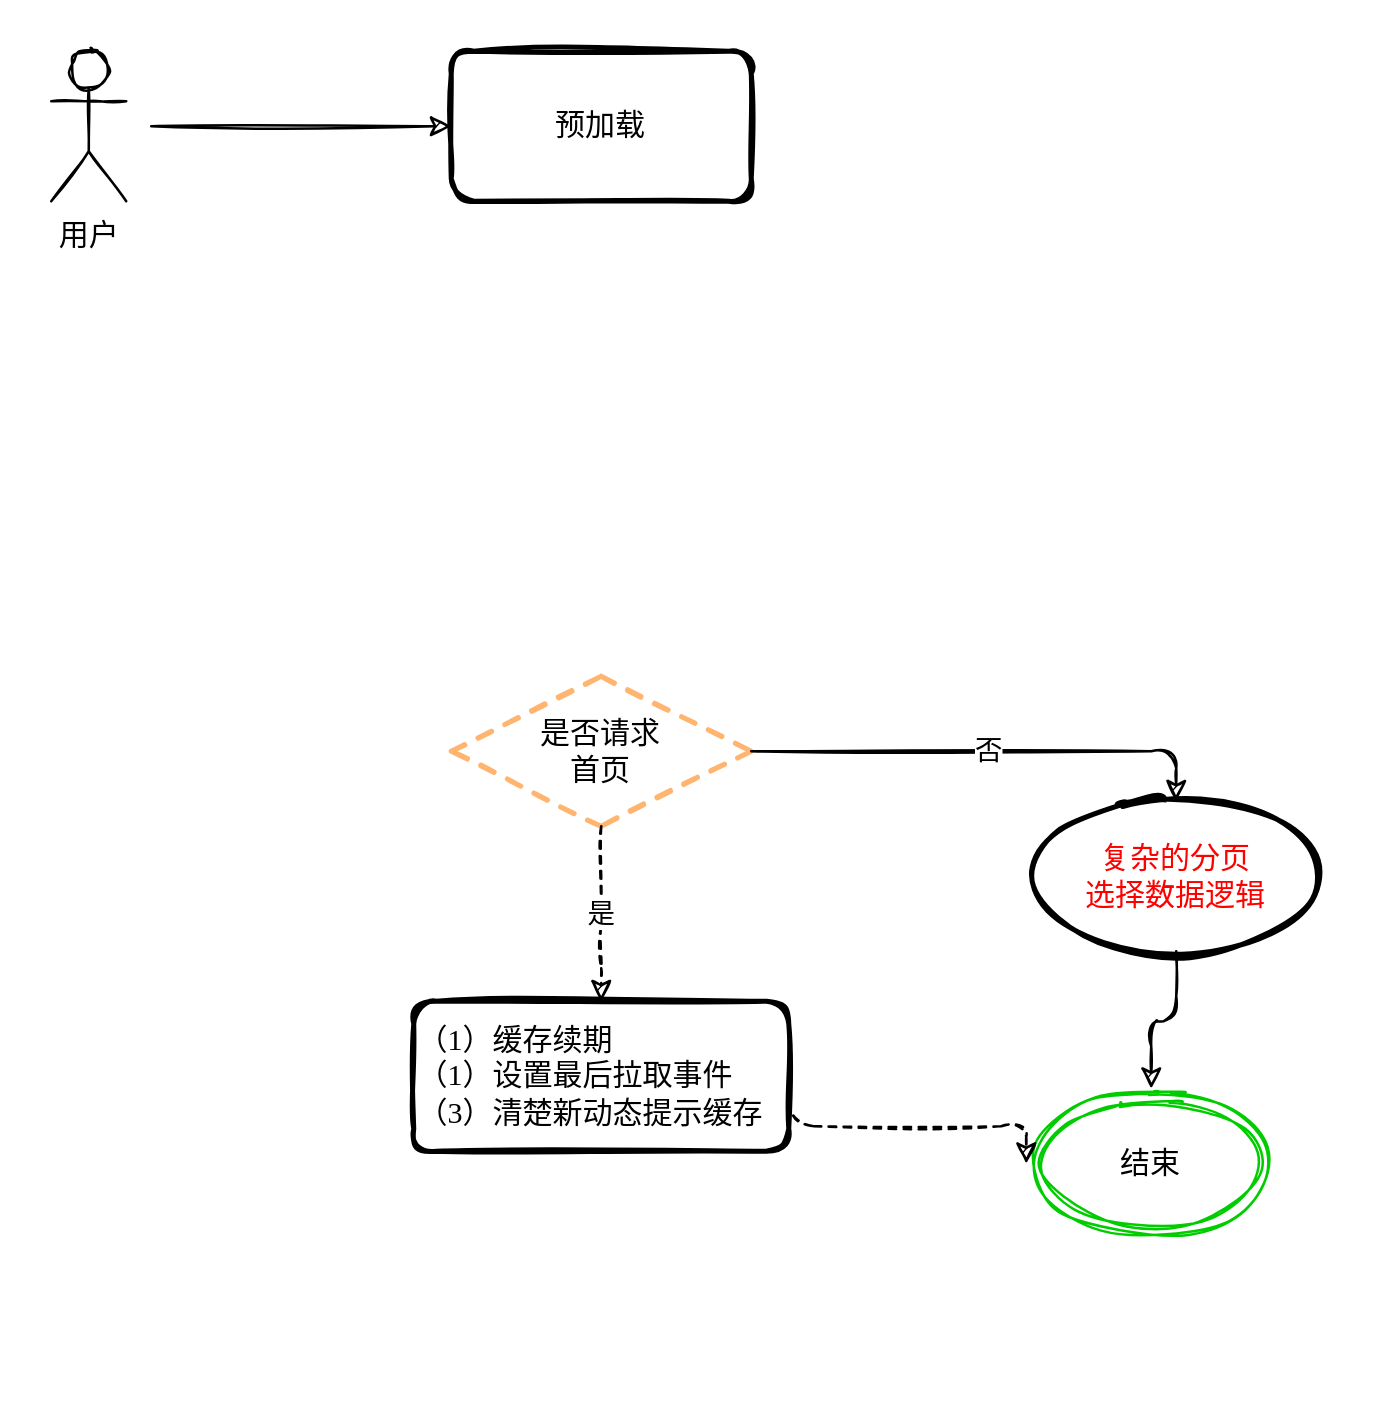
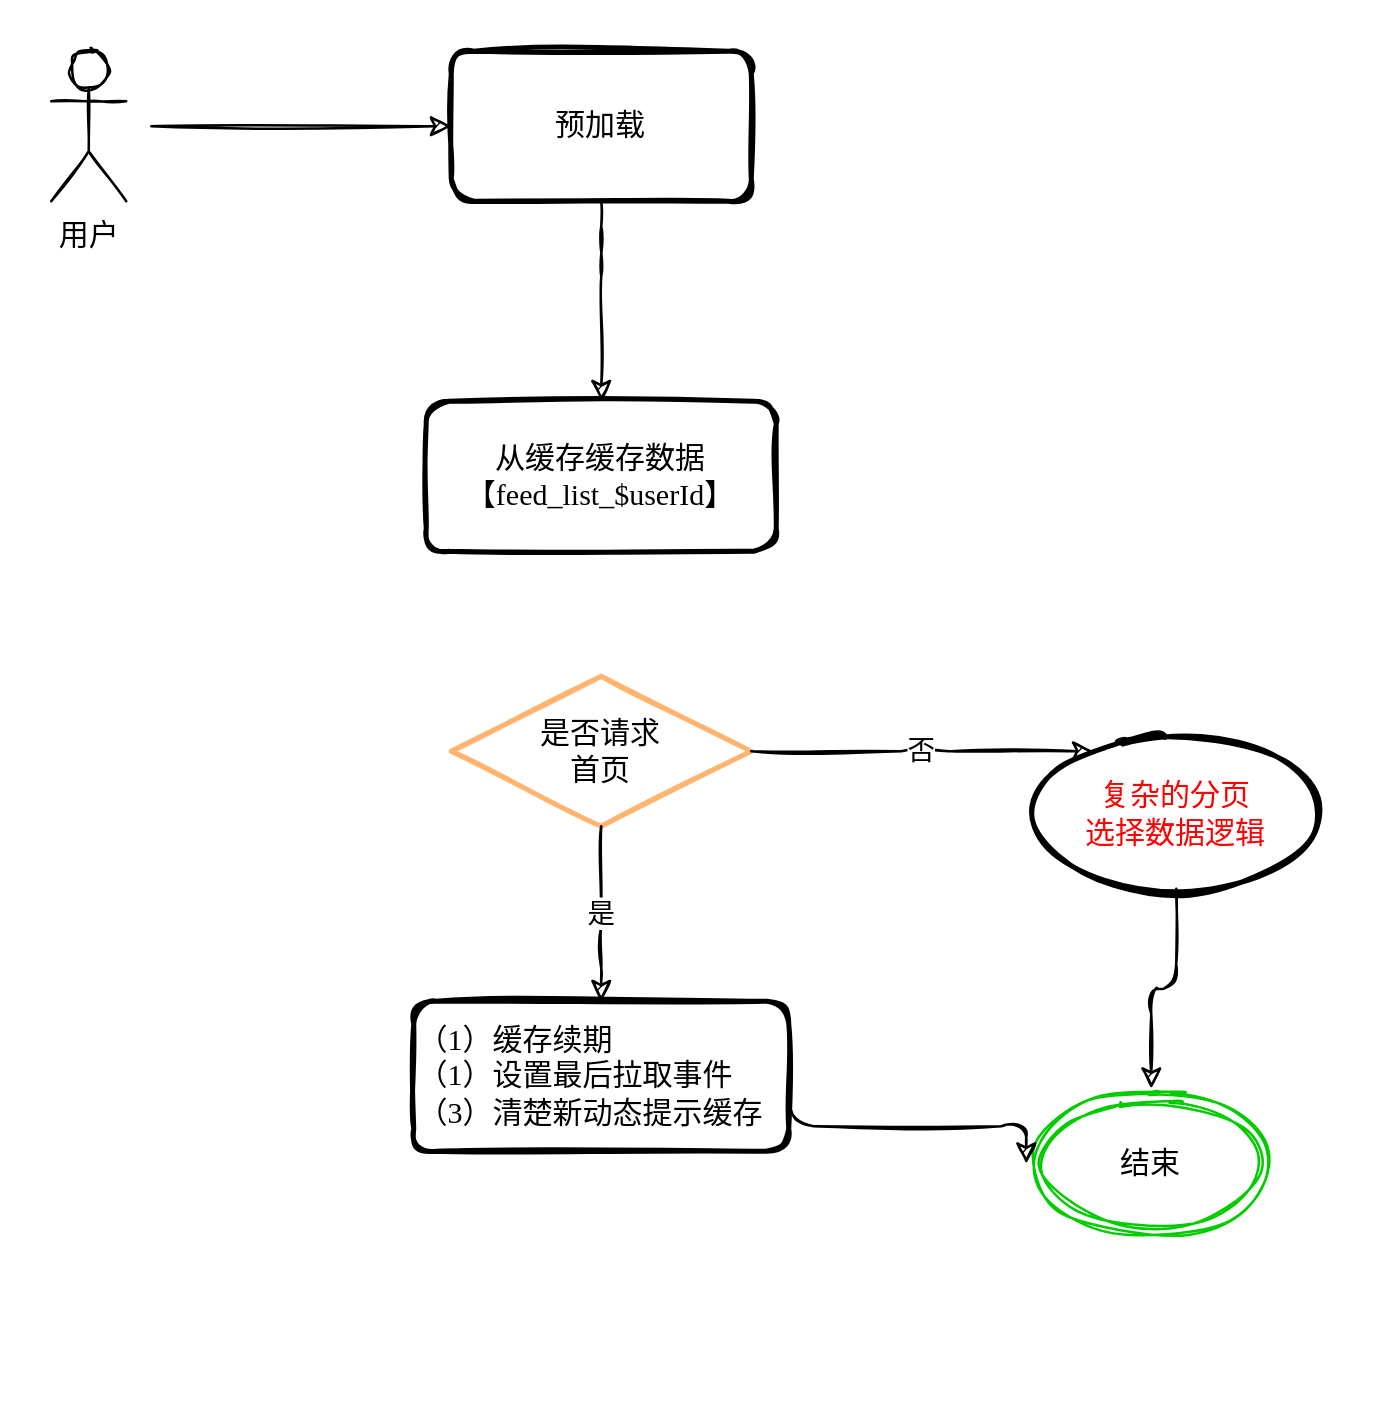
edge "预加载" -> "从缓存缓存数据 【feed_list_$userId】": added
node "从缓存缓存数据 【feed_list_$userId】": added
node "是否请求 首页": style dashed -> solid
edge "是否请求 首页" -> "（1）缓存续期 （1）设置最后拉取事件 （3）清楚新动态提示缓存": style dashed -> solid
node "复杂的分页 选择数据逻辑": moved (1176, 876) -> (1176, 814)
edge "（1）缓存续期 （1）设置最后拉取事件 （3）清楚新动态提示缓存" -> "结束": style dashed -> solid
